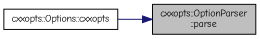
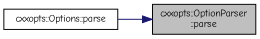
node "cxxopts::Options::cxxopts": label "cxxopts::Options::cxxopts" -> "cxxopts::Options::parse"
